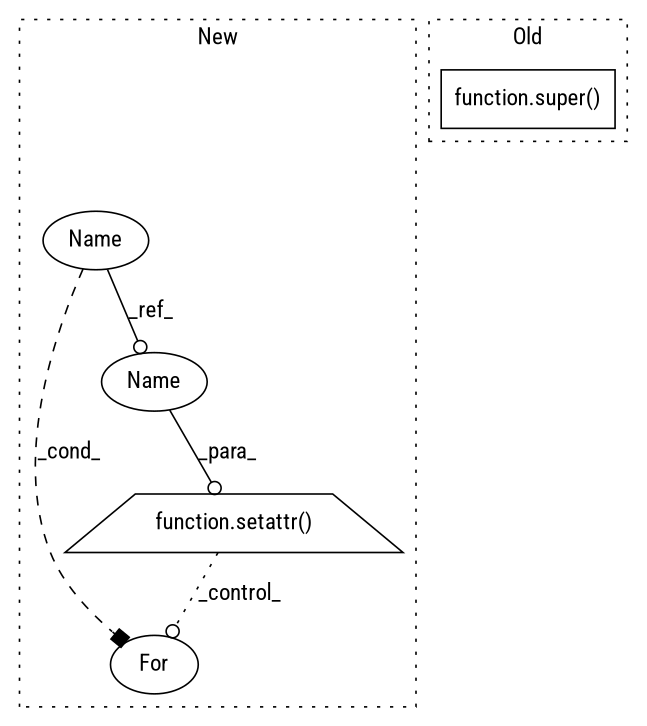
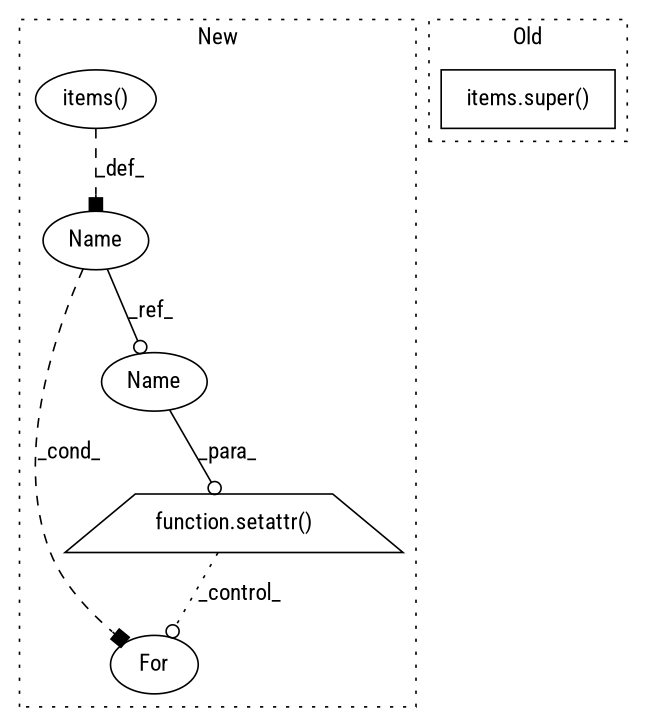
node "items()": added
node "function.super()": label "function.super()" -> "items.super()"
